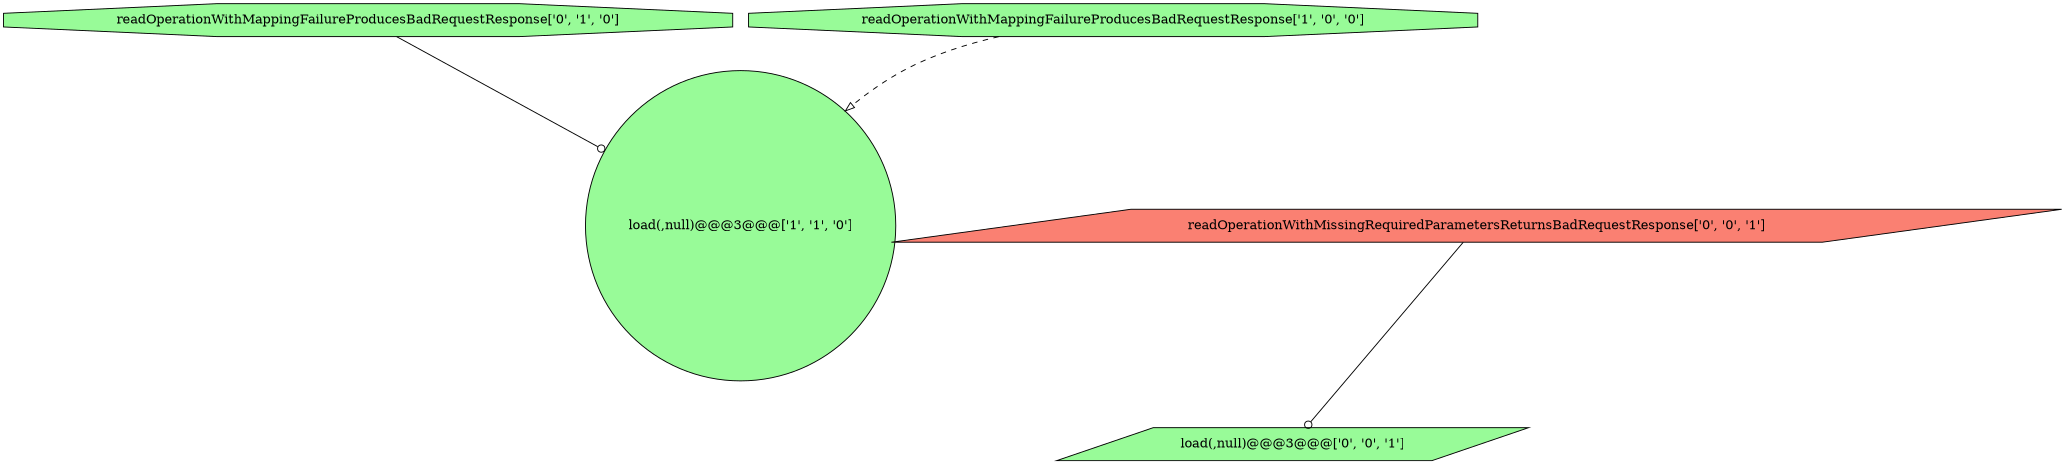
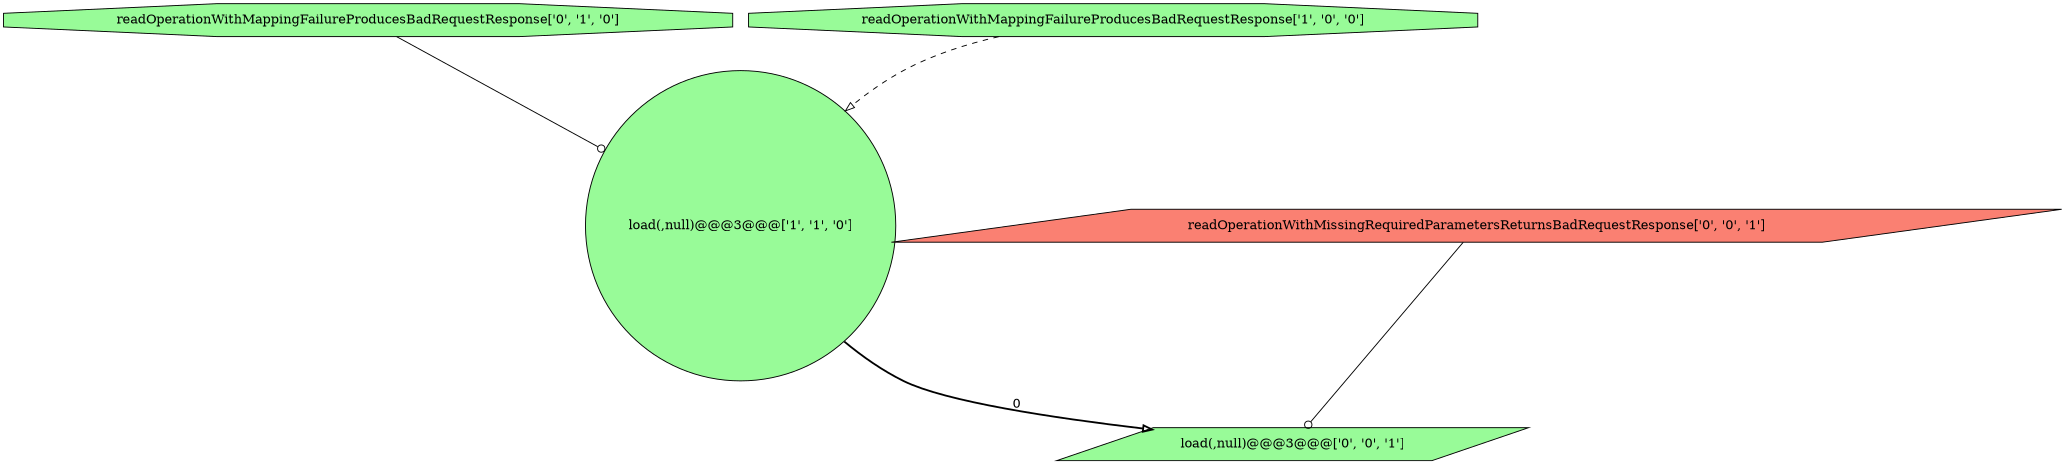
edge "load(,null)@@@3@@@['1', '1', '0']" -> "load(,null)@@@3@@@['0', '0', '1']": added, label "0"
